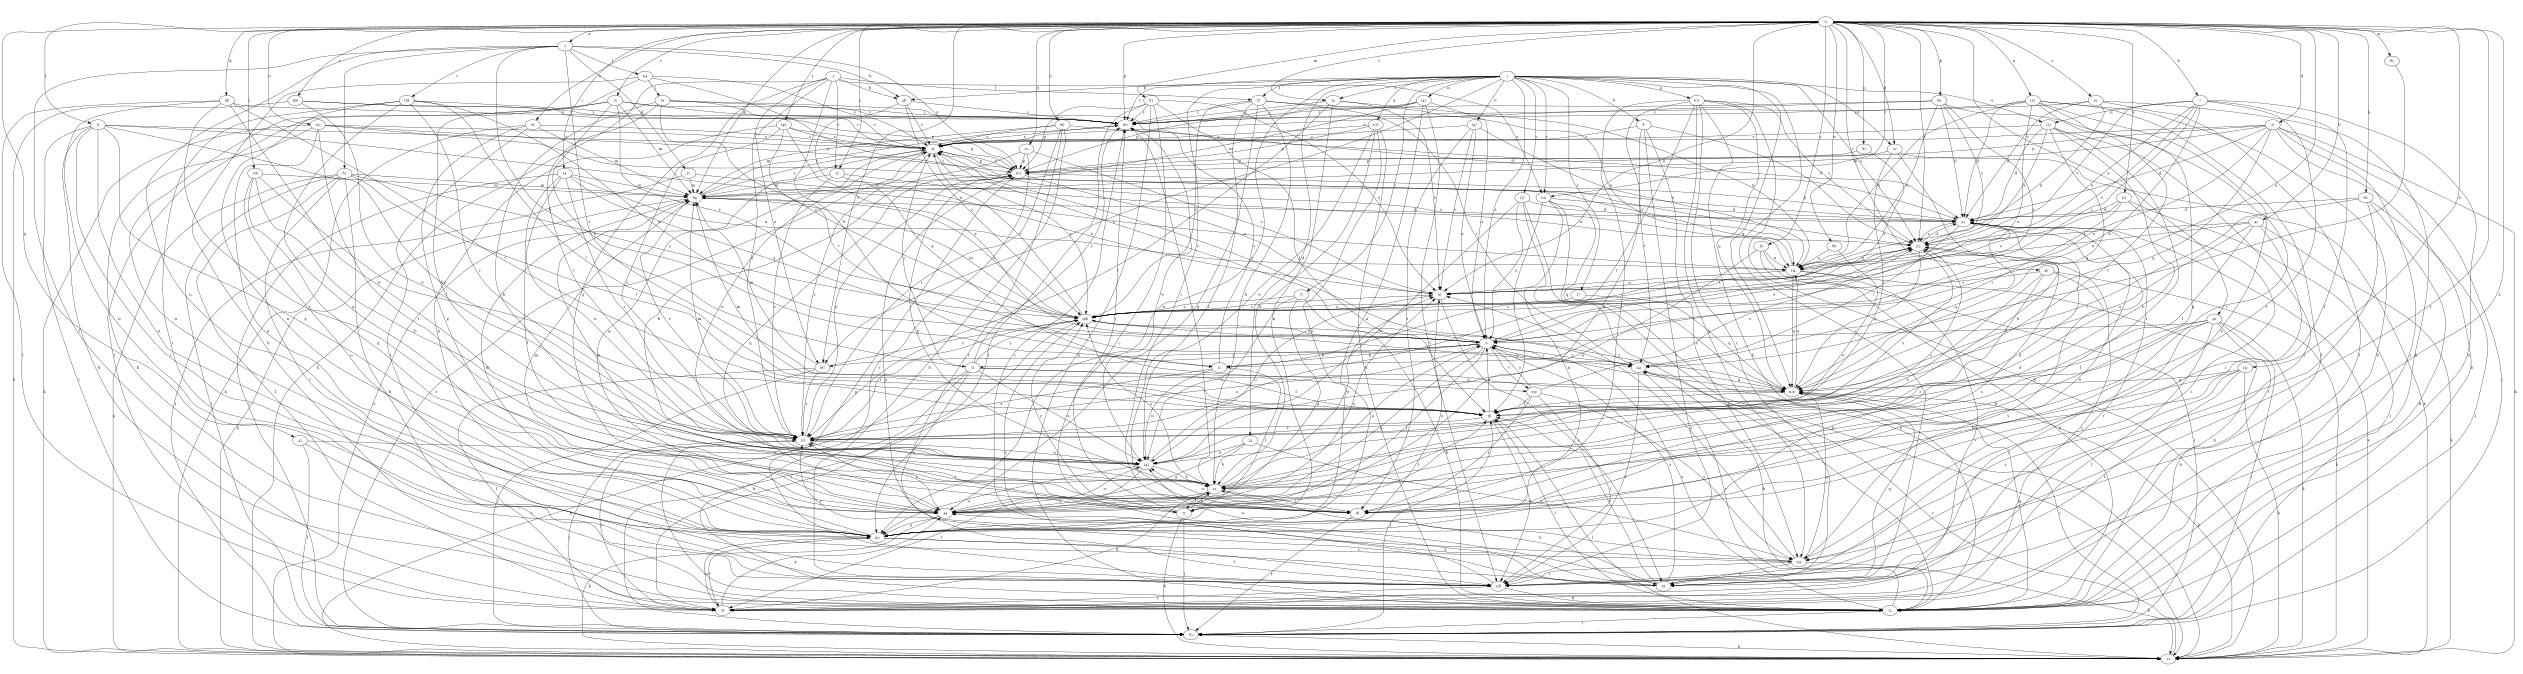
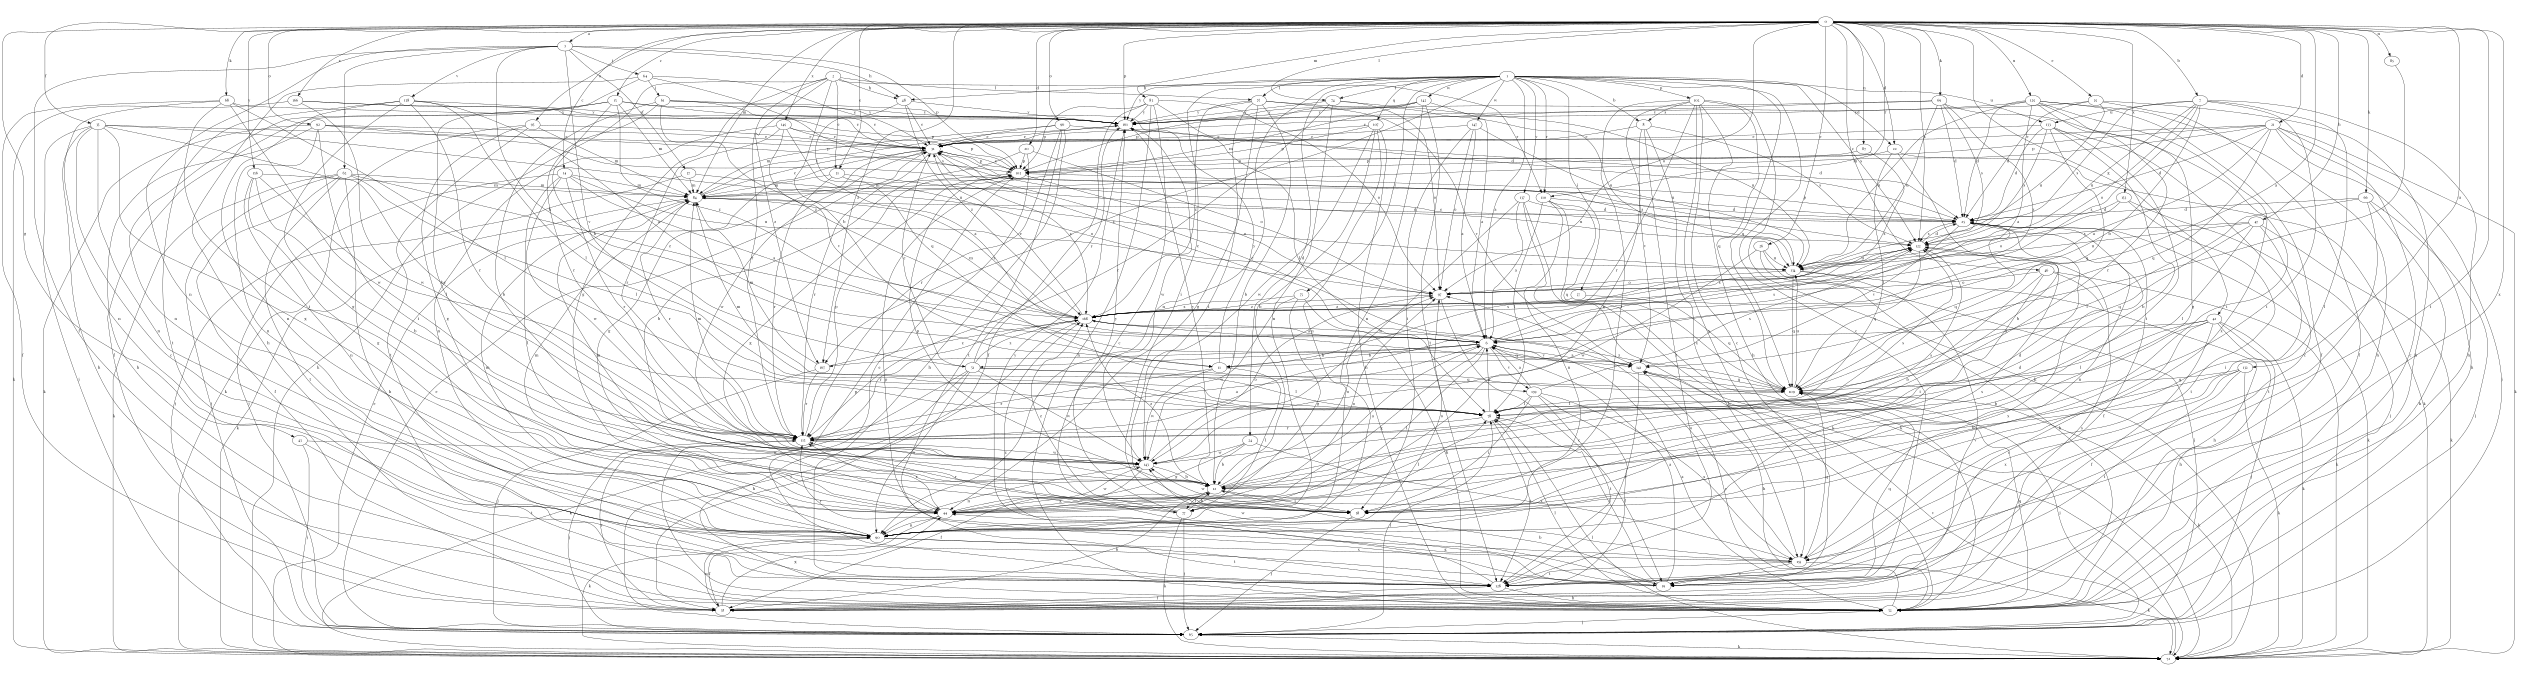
edge "102" -> "122": now "102" -> "8"
node "86": removed
edge "153" -> "141": removed, label "v"
edge "167" -> "38": now "139" -> "38"
